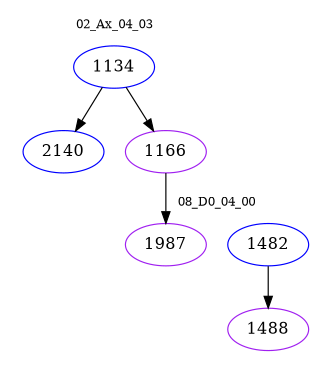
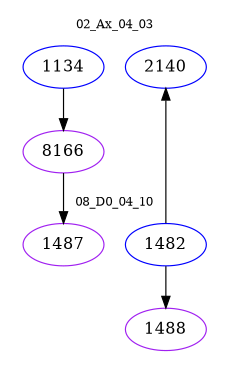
edge "1134" -> "2140": now "1482" -> "2140"
node "1166": label "1166" -> "8166"
cluster "08_D0_04_00": label "08_D0_04_00" -> "08_D0_04_10"
node "1987": label "1987" -> "1487"
